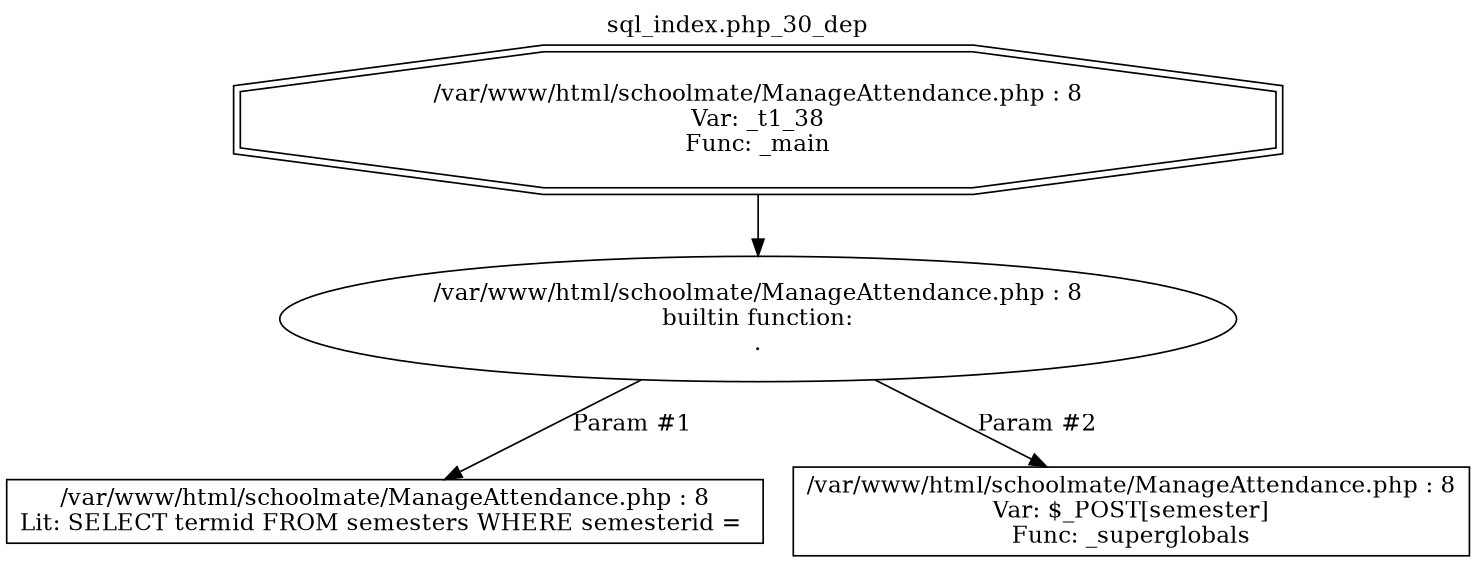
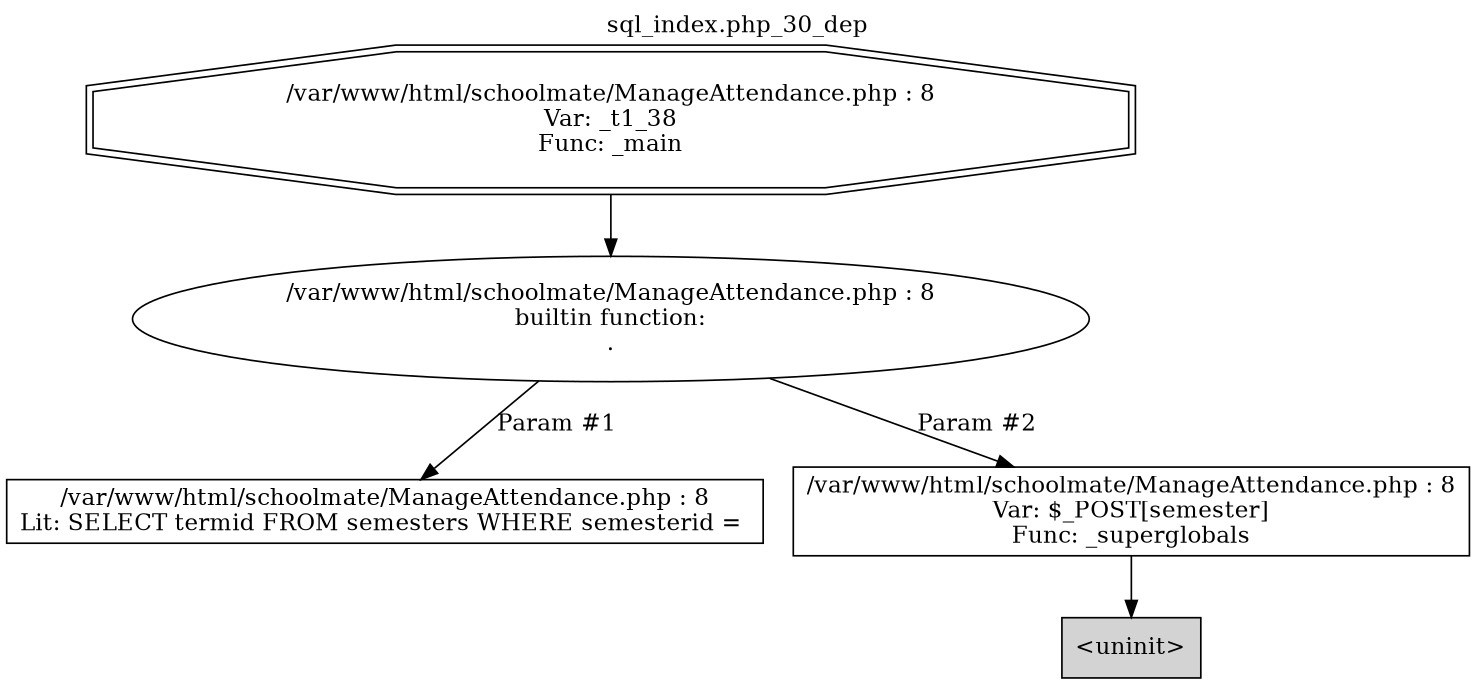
node "<uninit>": added
